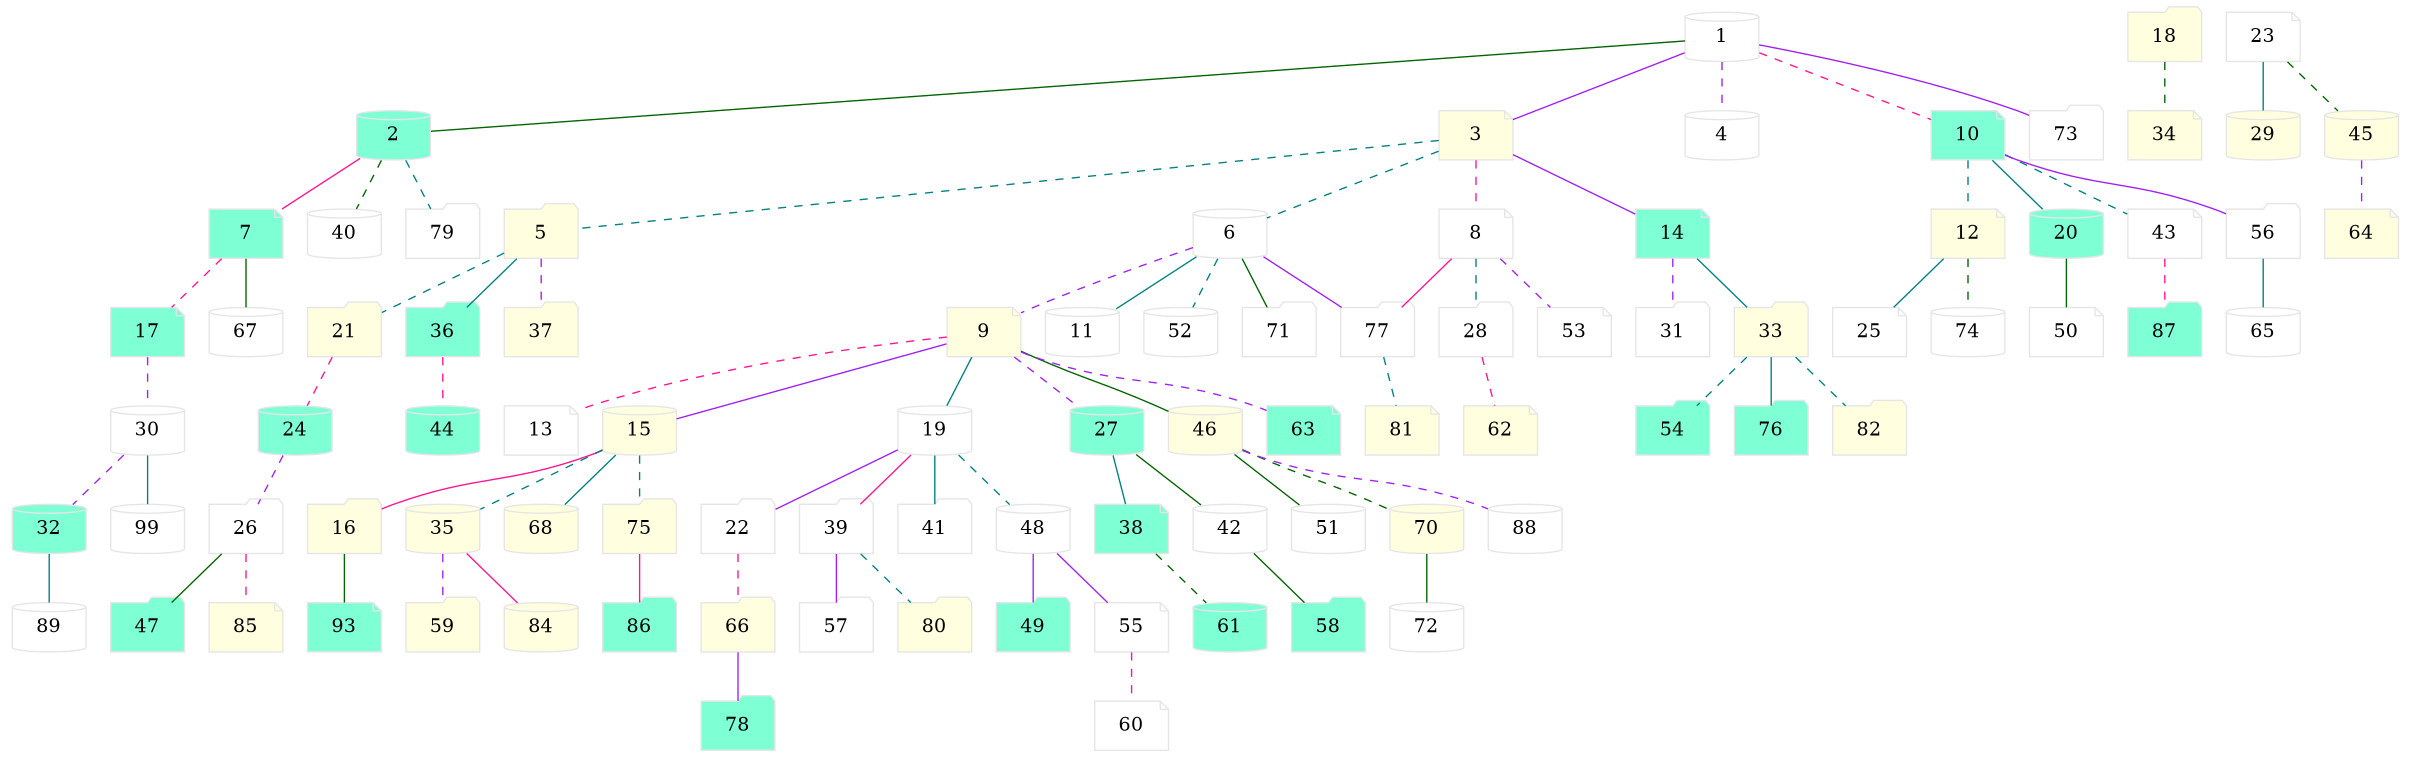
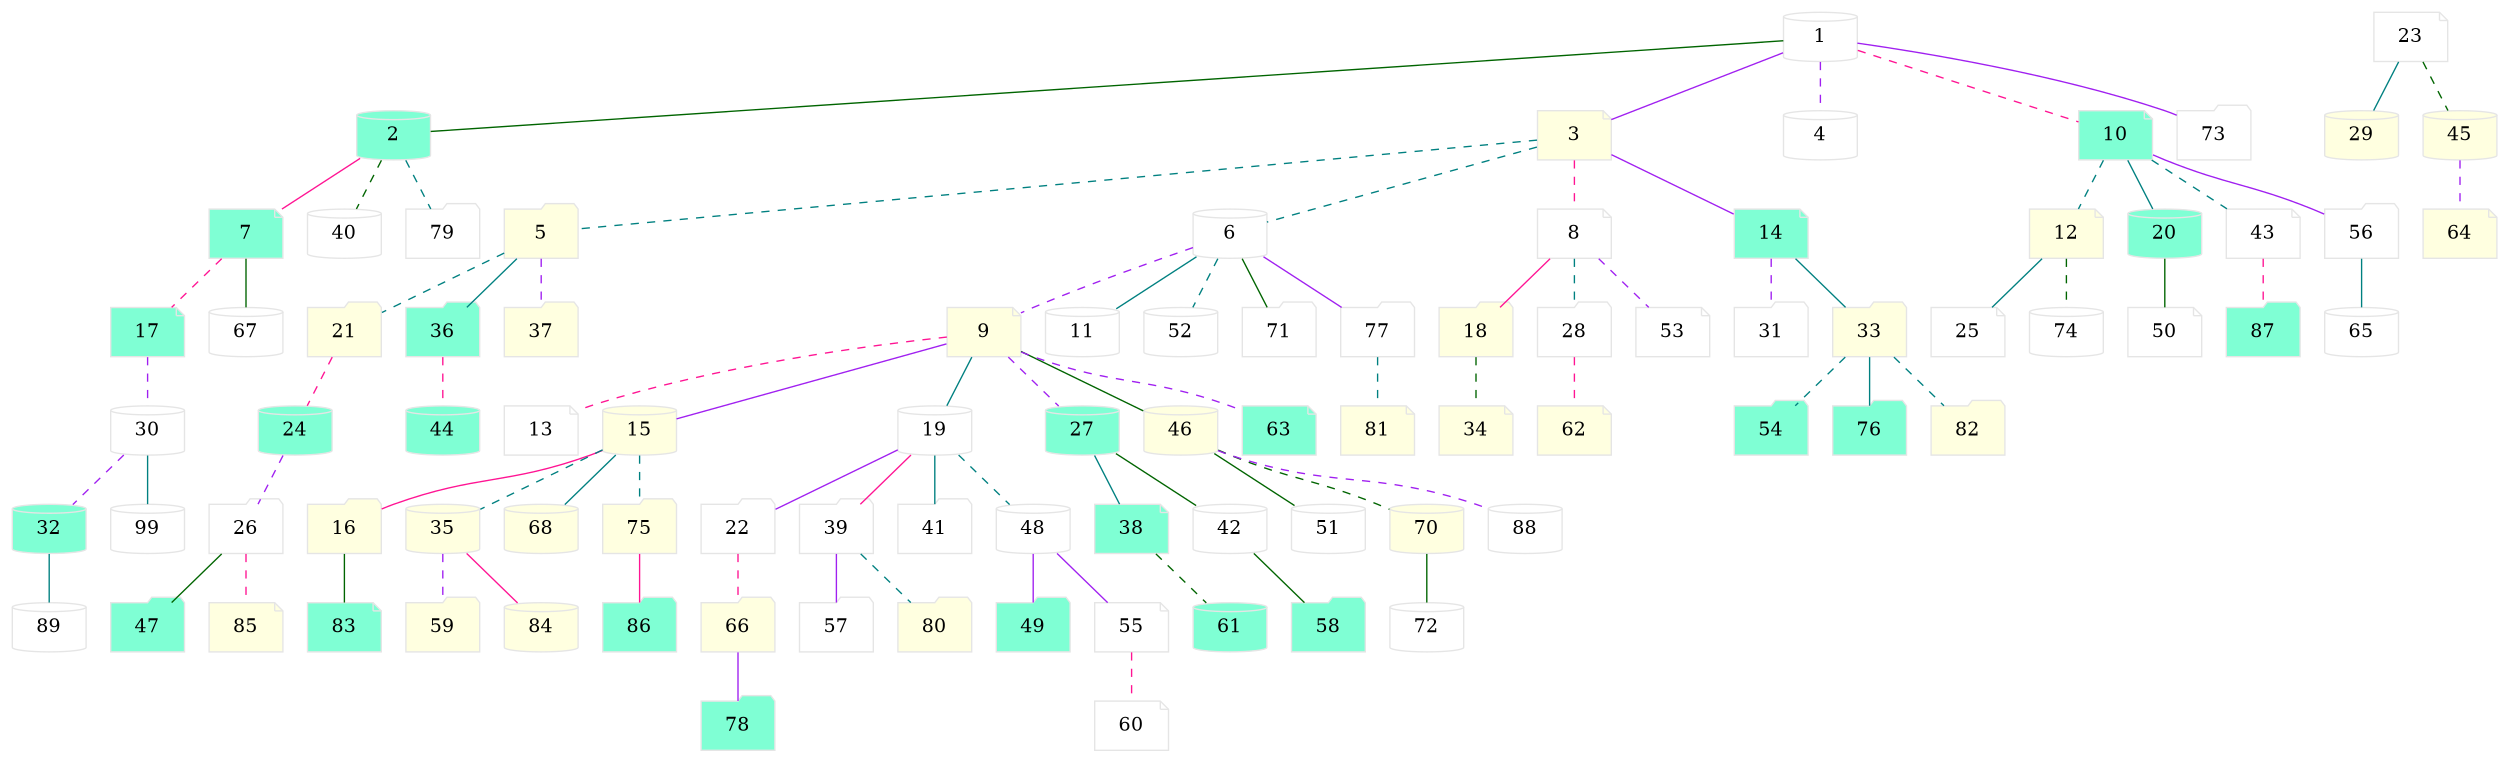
edge "8" -- "77": now "8" -- "18"
node "93": label "93" -> "83"
